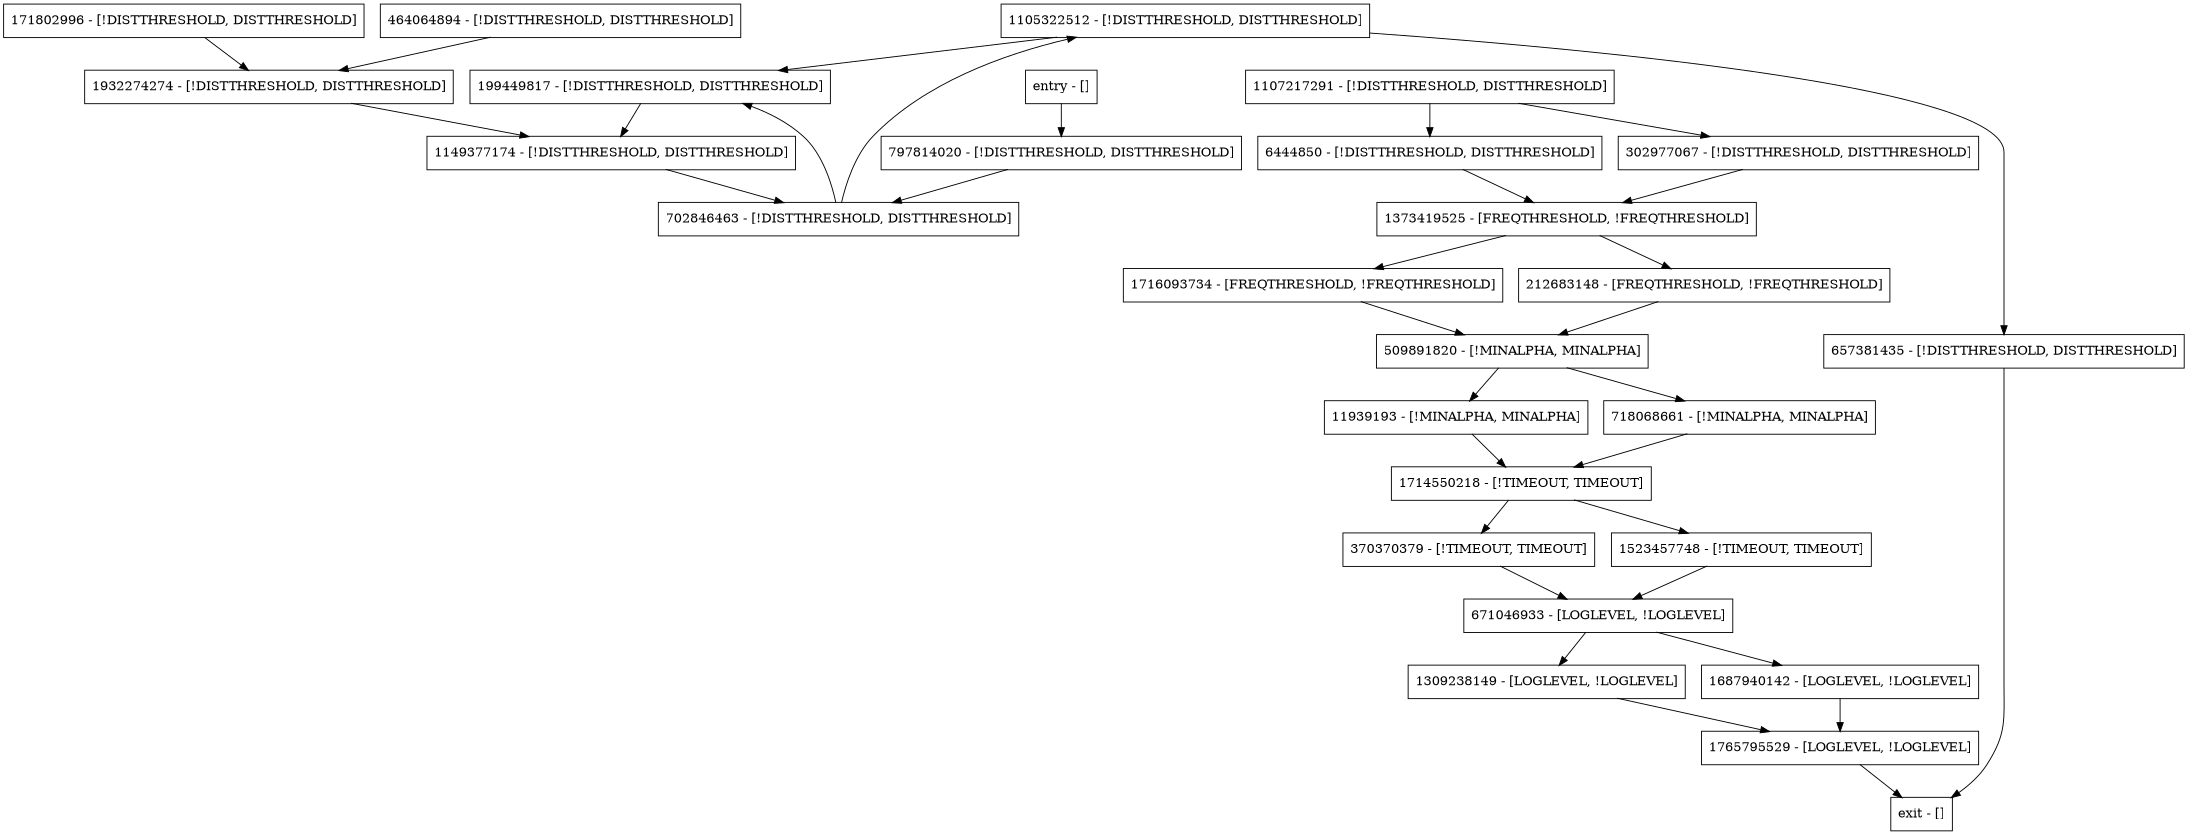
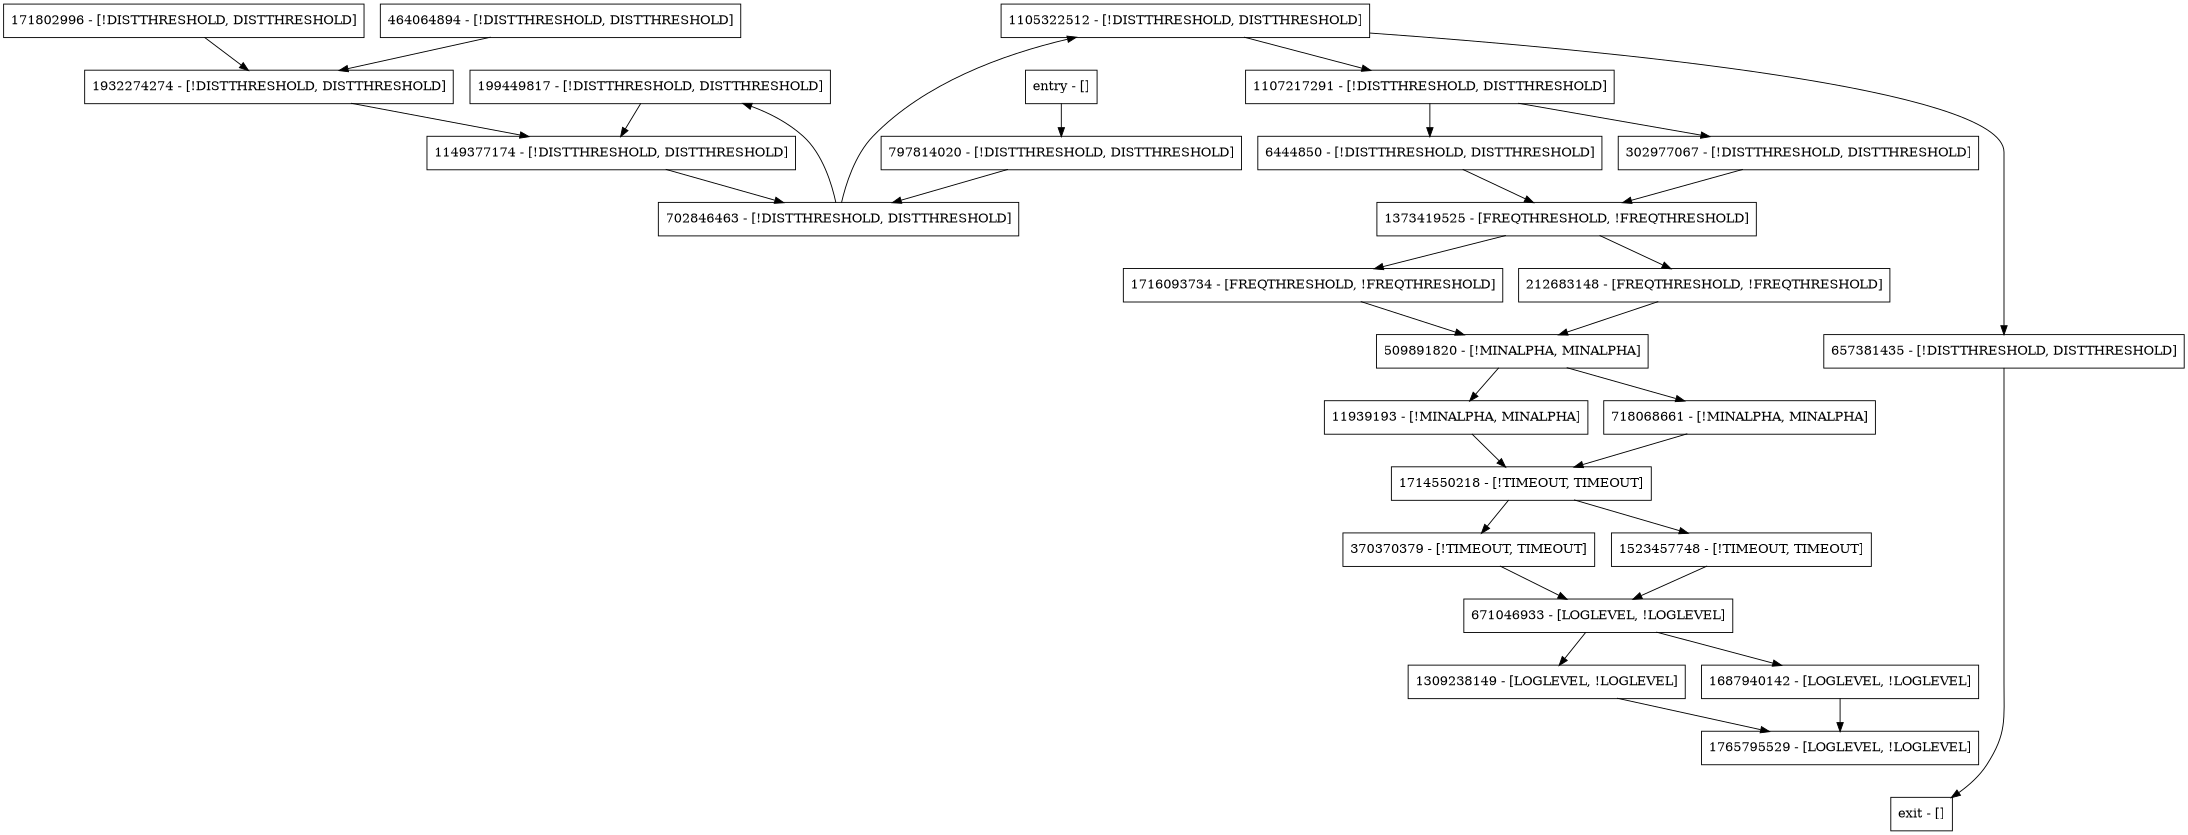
edge "1105322512 - [!DISTTHRESHOLD, DISTTHRESHOLD]" -> "199449817 - [!DISTTHRESHOLD, DISTTHRESHOLD]": now "1105322512 - [!DISTTHRESHOLD, DISTTHRESHOLD]" -> "1107217291 - [!DISTTHRESHOLD, DISTTHRESHOLD]"
edge "1765795529 - [LOGLEVEL, !LOGLEVEL]" -> "exit - []": removed
